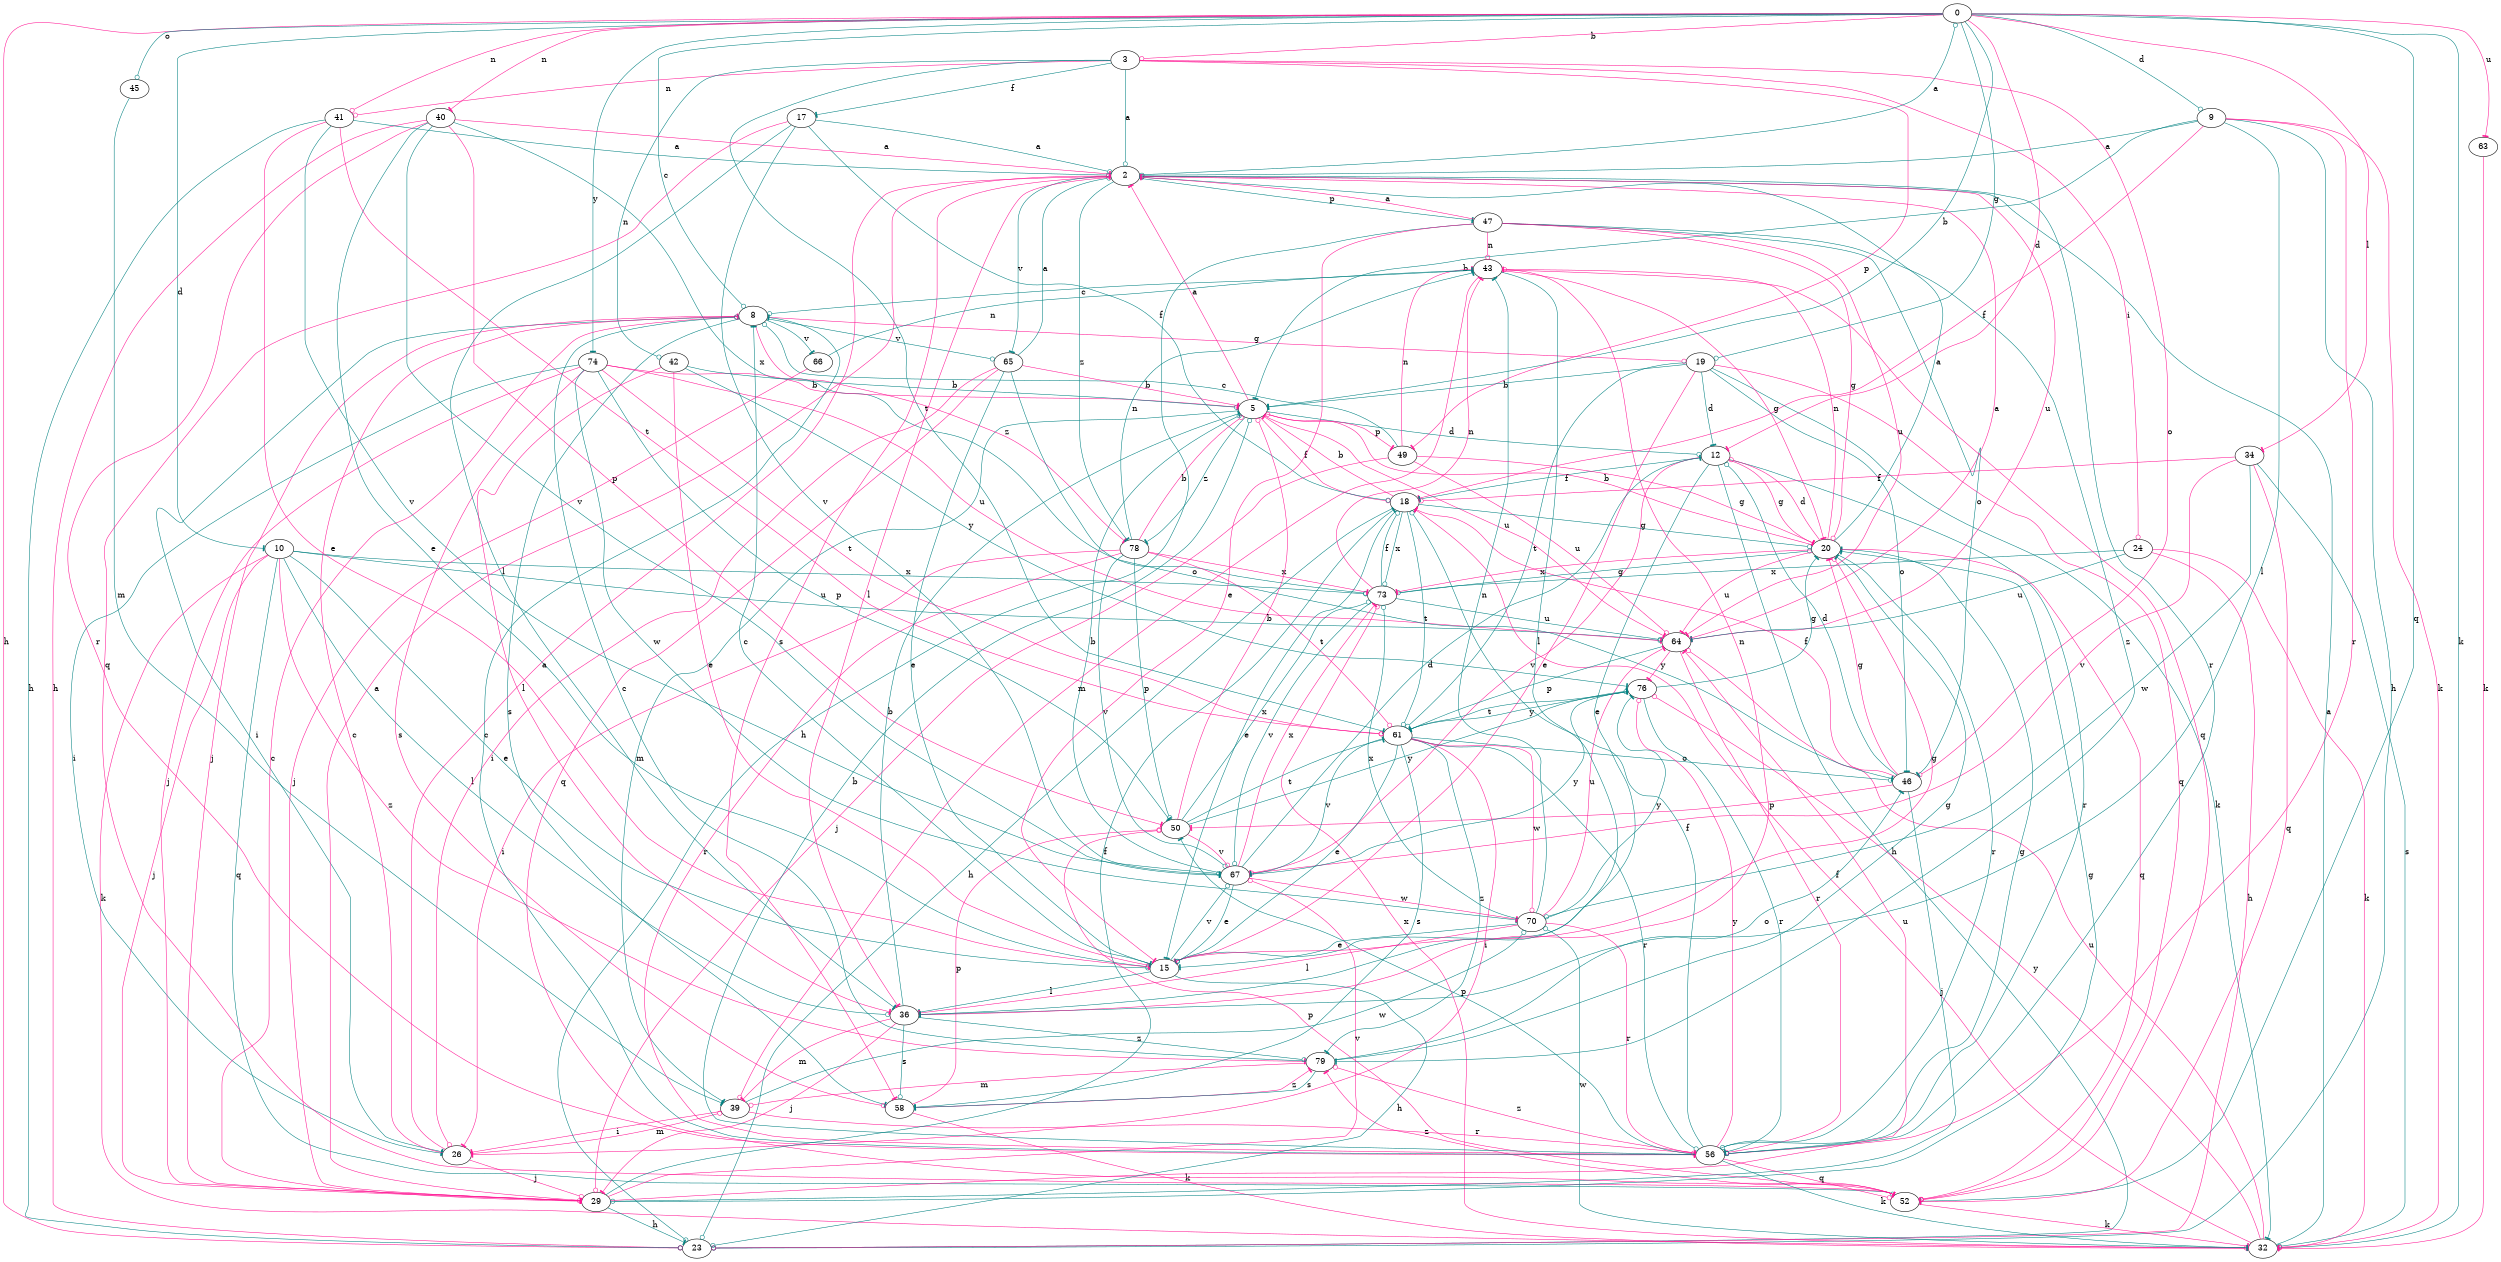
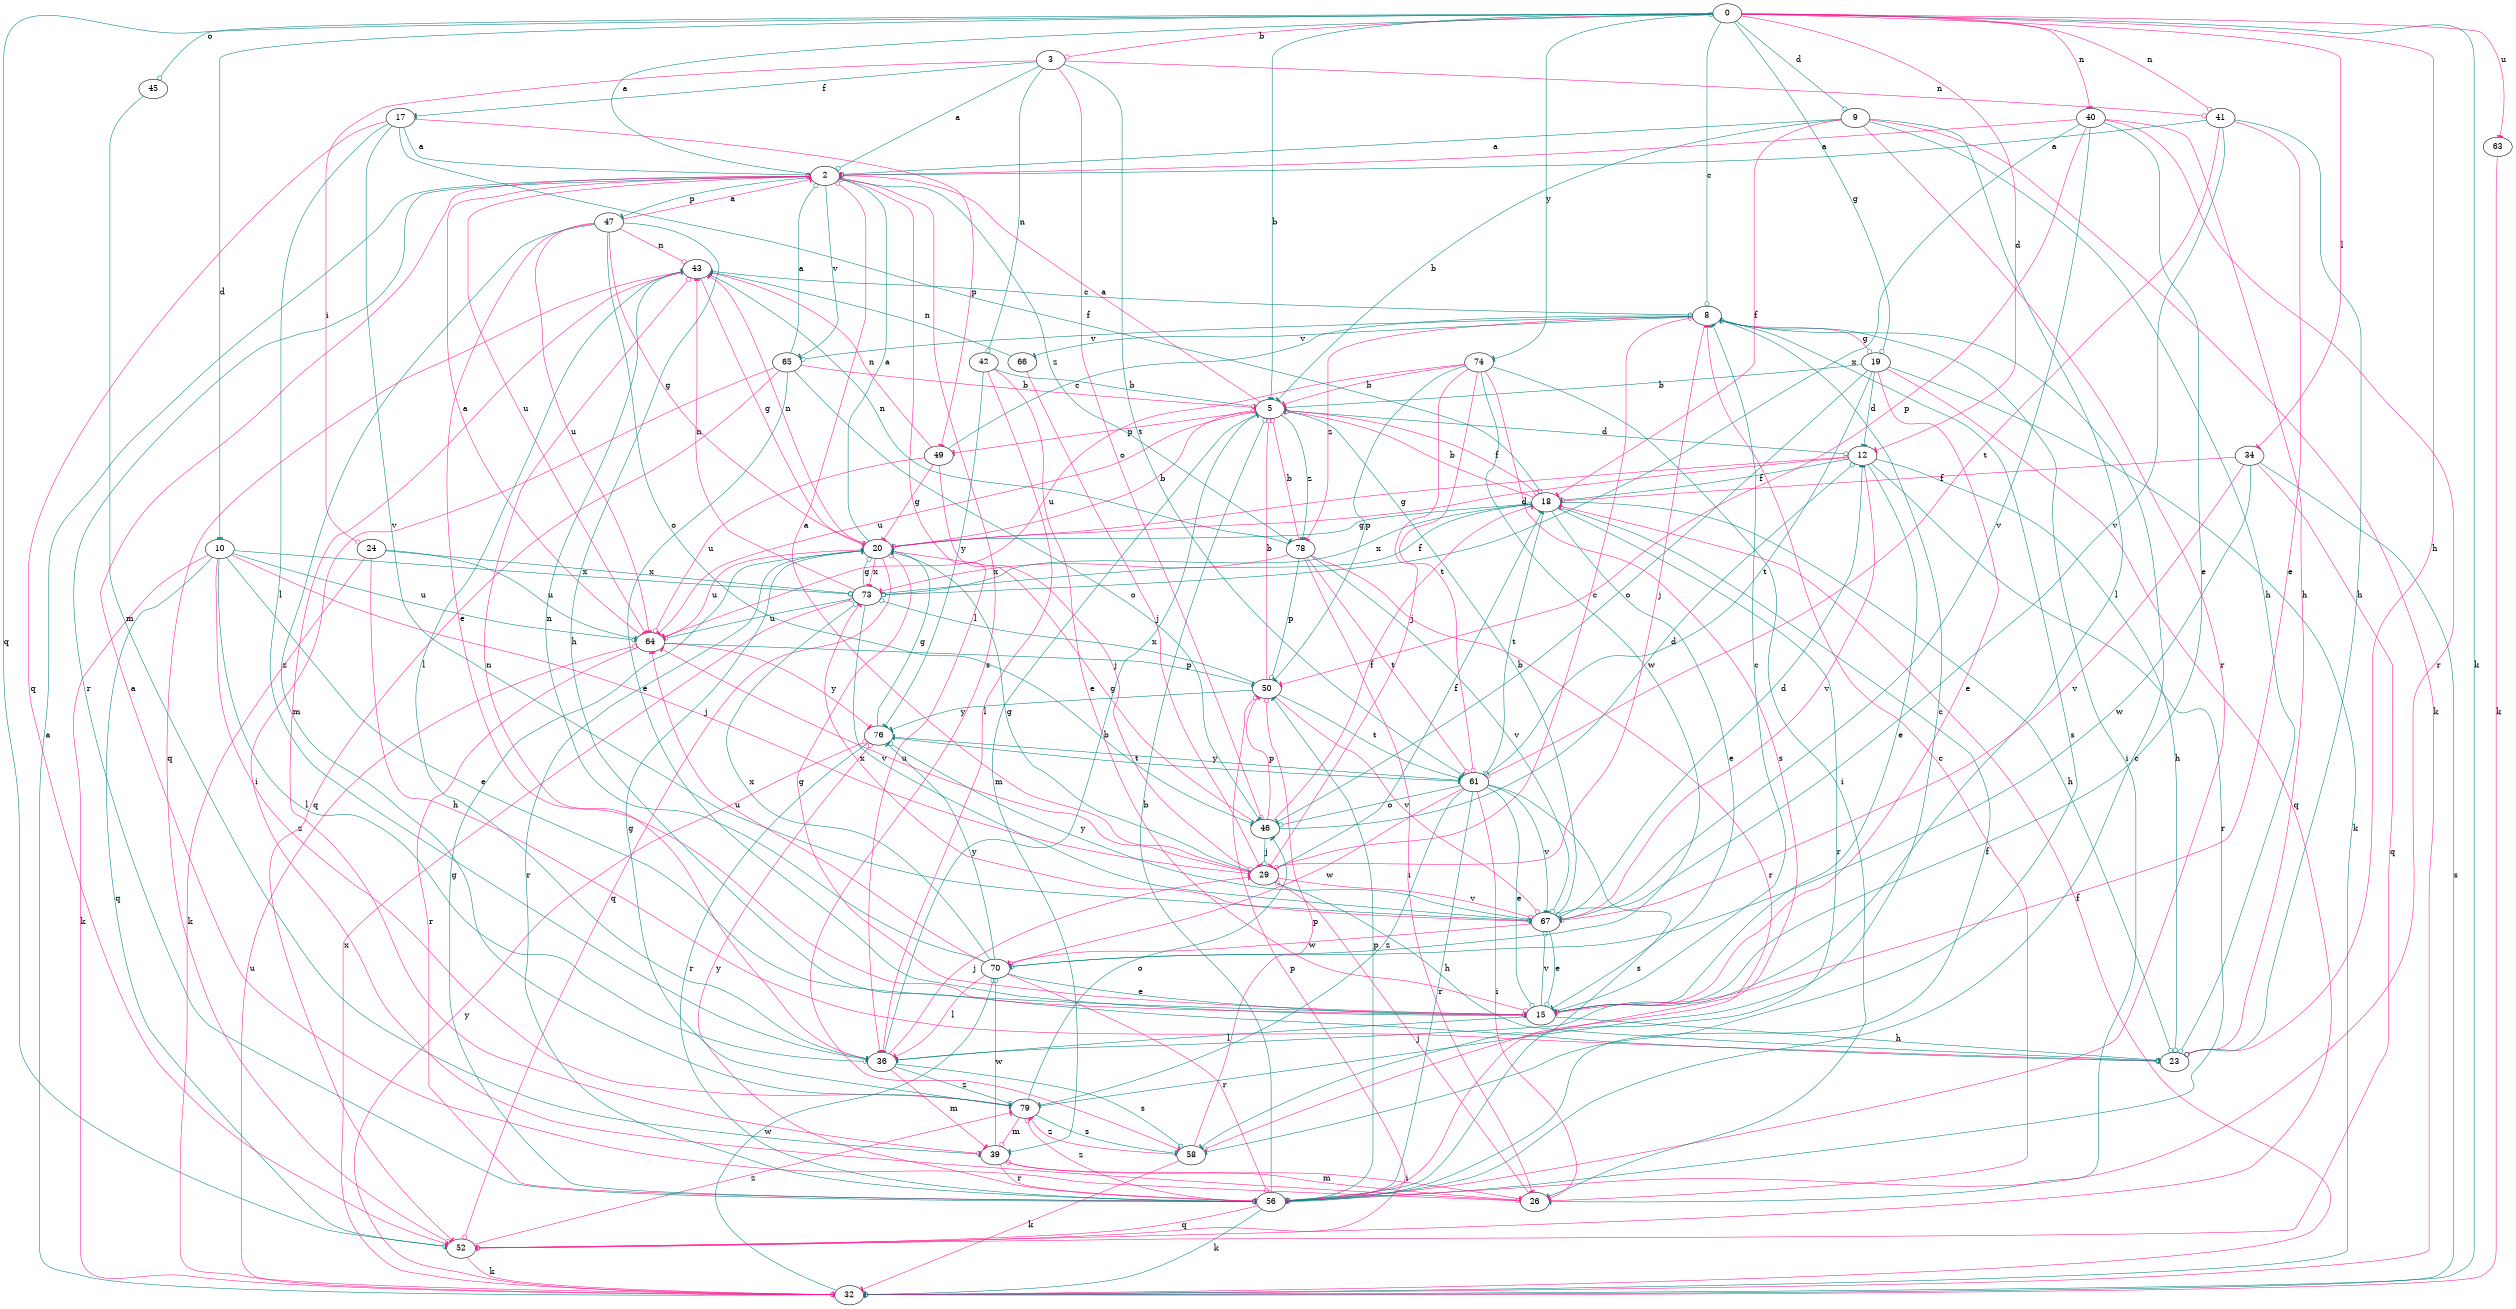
edge "3" -> "49": now "17" -> "49"
edge "64" -> "61": now "64" -> "50"
edge "18" -> "56": added, label "r"
